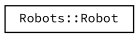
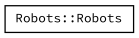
node "Robots::Robot": label "Robots::Robot" -> "Robots::Robots"
